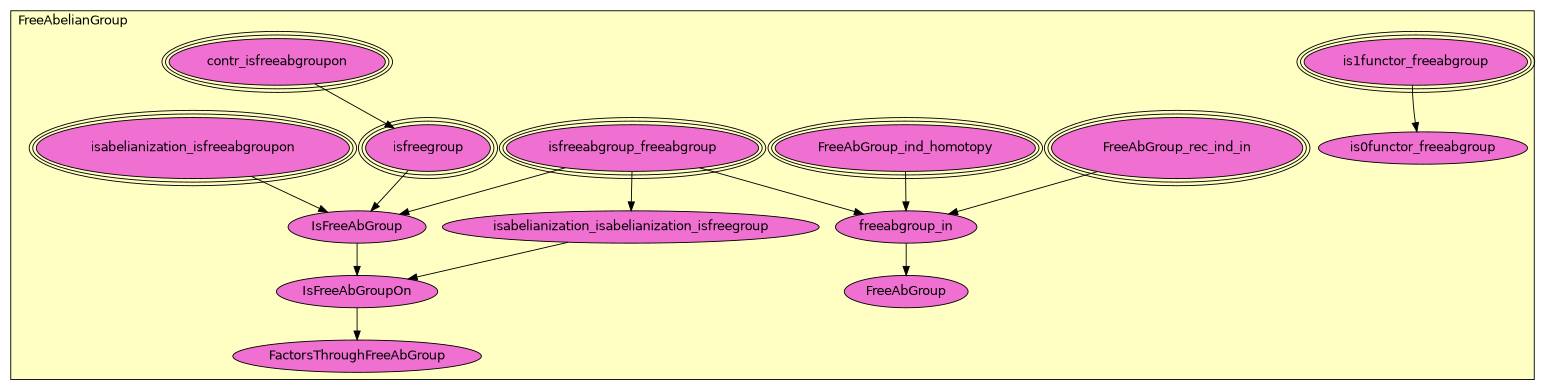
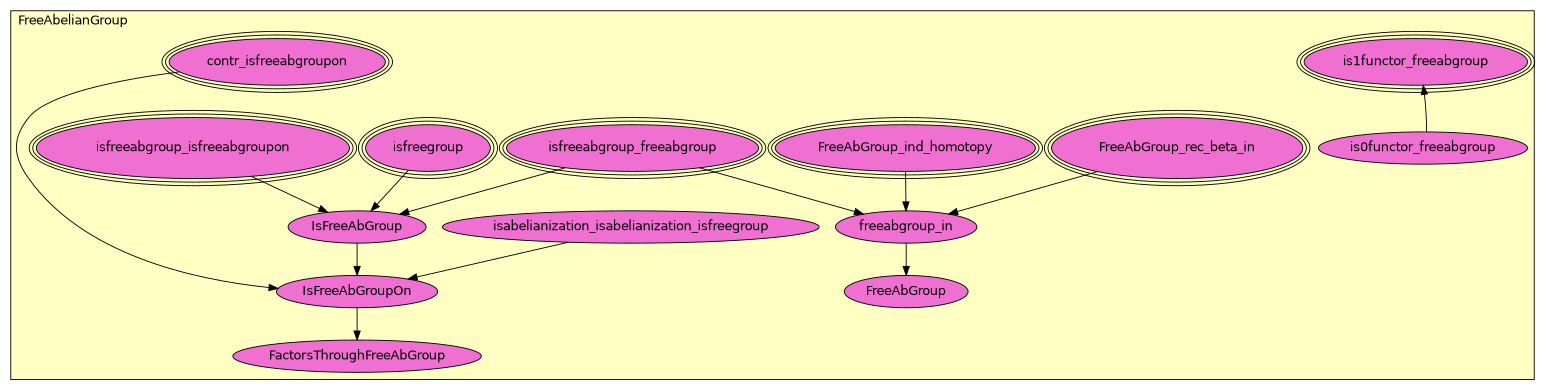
edge "contr_isfreeabgroupon" -> "isfreegroup": now "contr_isfreeabgroupon" -> "IsFreeAbGroupOn"
edge "is1functor_freeabgroup" -> "is0functor_freeabgroup": reversed
node "isabelianization_isfreeabgroupon": label "isabelianization_isfreeabgroupon" -> "isfreeabgroup_isfreeabgroupon"
node "FreeAbGroup_rec_ind_in": label "FreeAbGroup_rec_ind_in" -> "FreeAbGroup_rec_beta_in"
edge "isfreeabgroup_freeabgroup" -> "isabelianization_isabelianization_isfreegroup": removed
